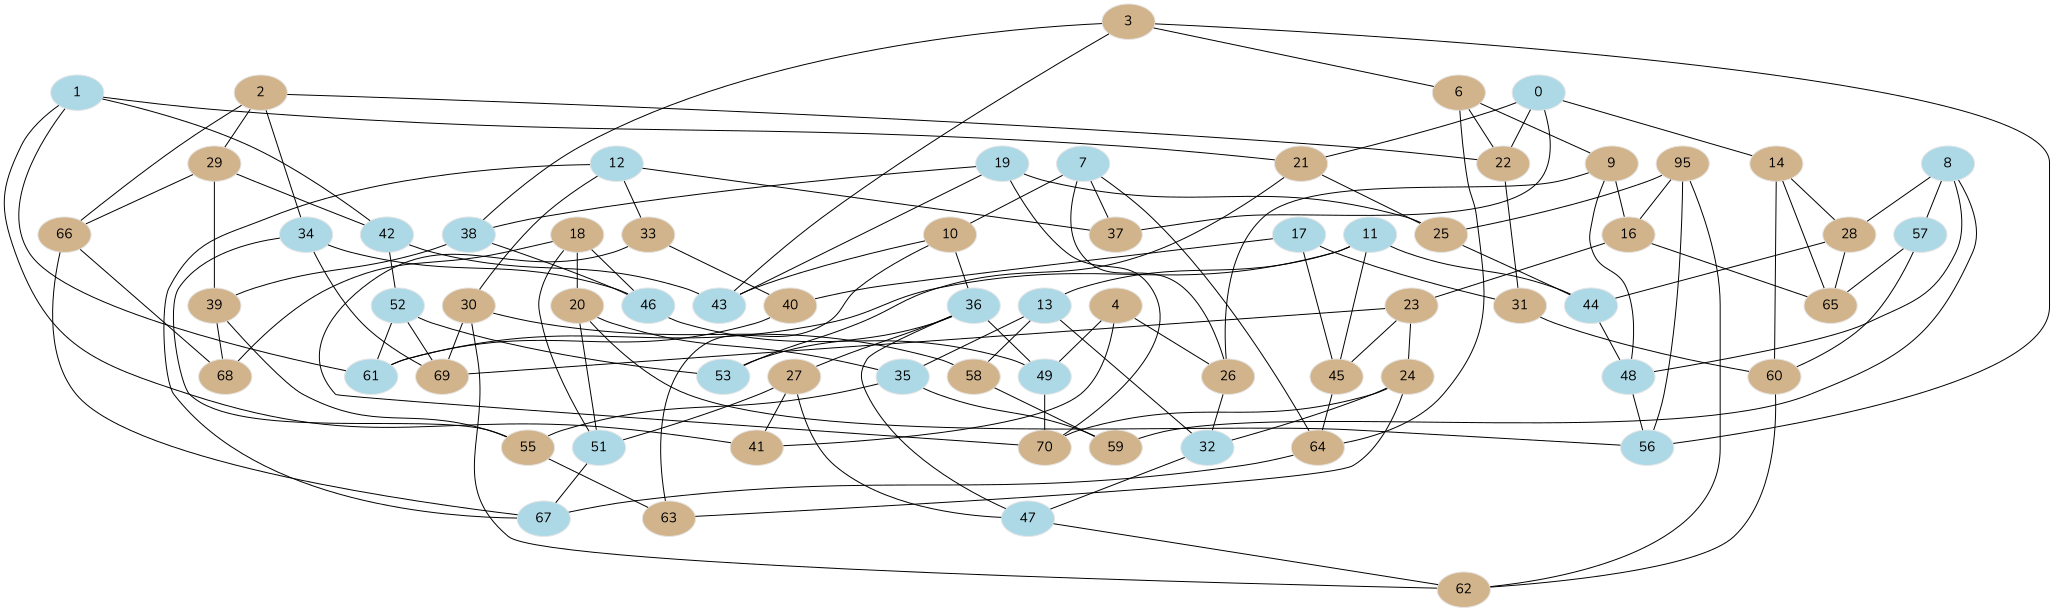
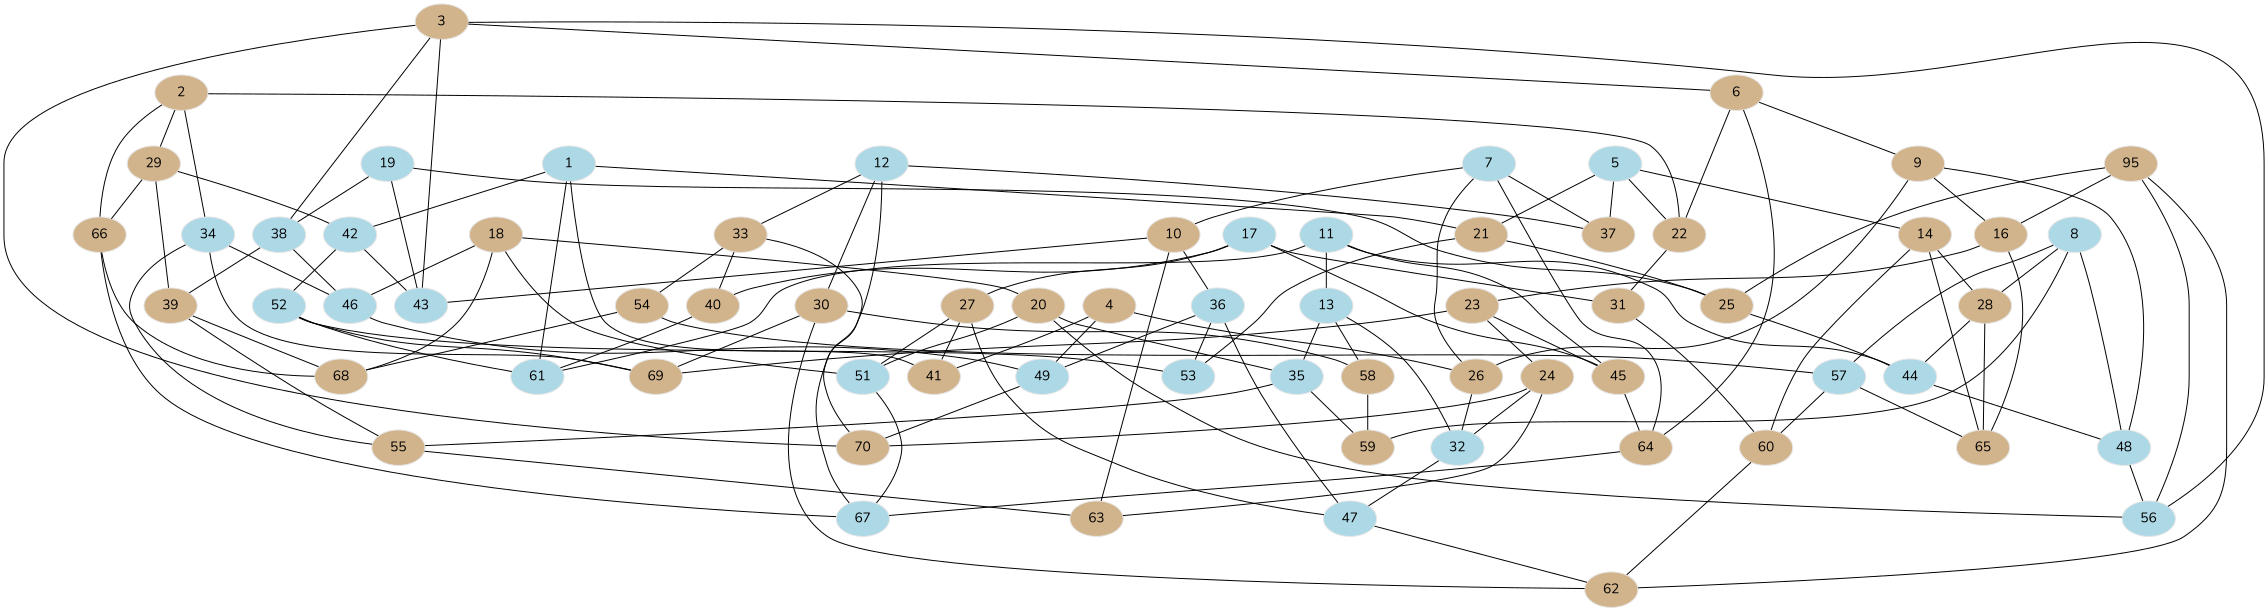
node "0": label "0" -> "5"
edge "19" -- "70": now "3" -- "70"
node "54": added
edge "36" -- "27": now "17" -- "27"
